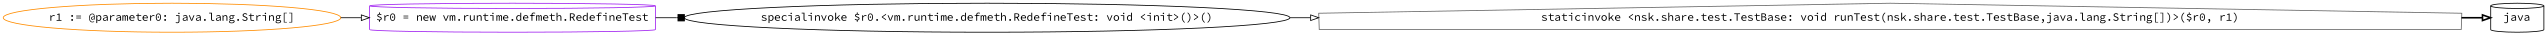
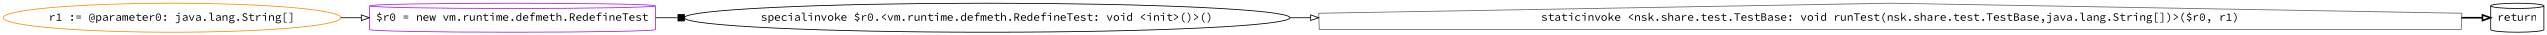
node "java": label "java" -> "return"
